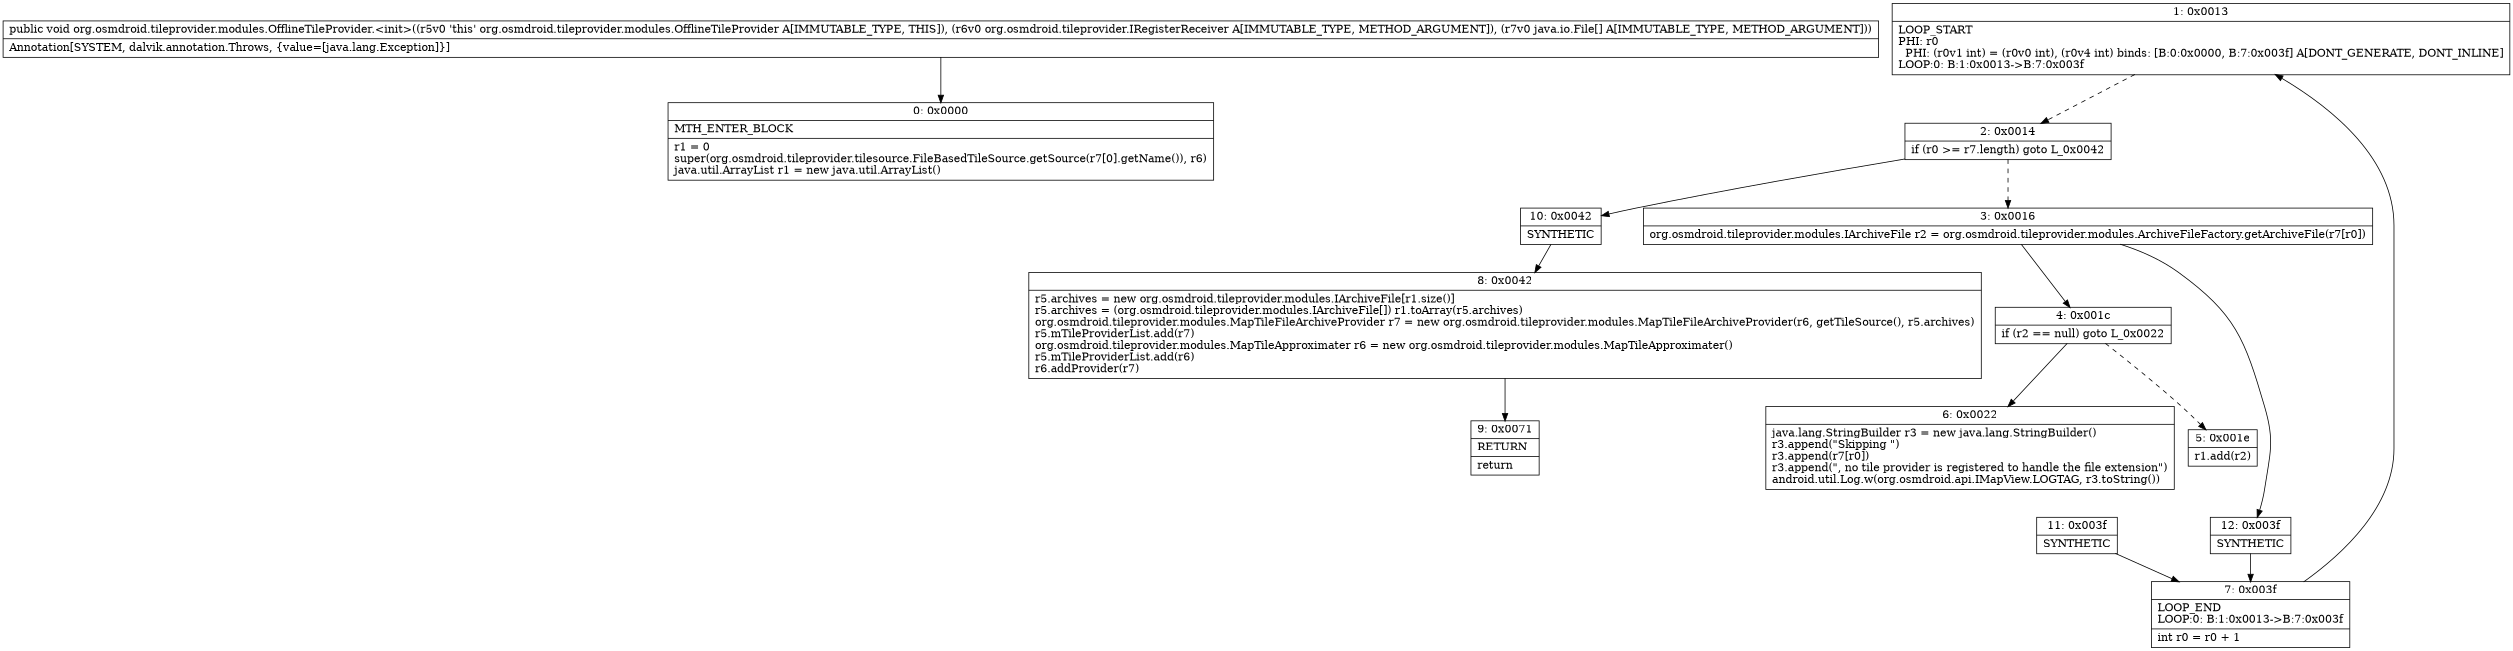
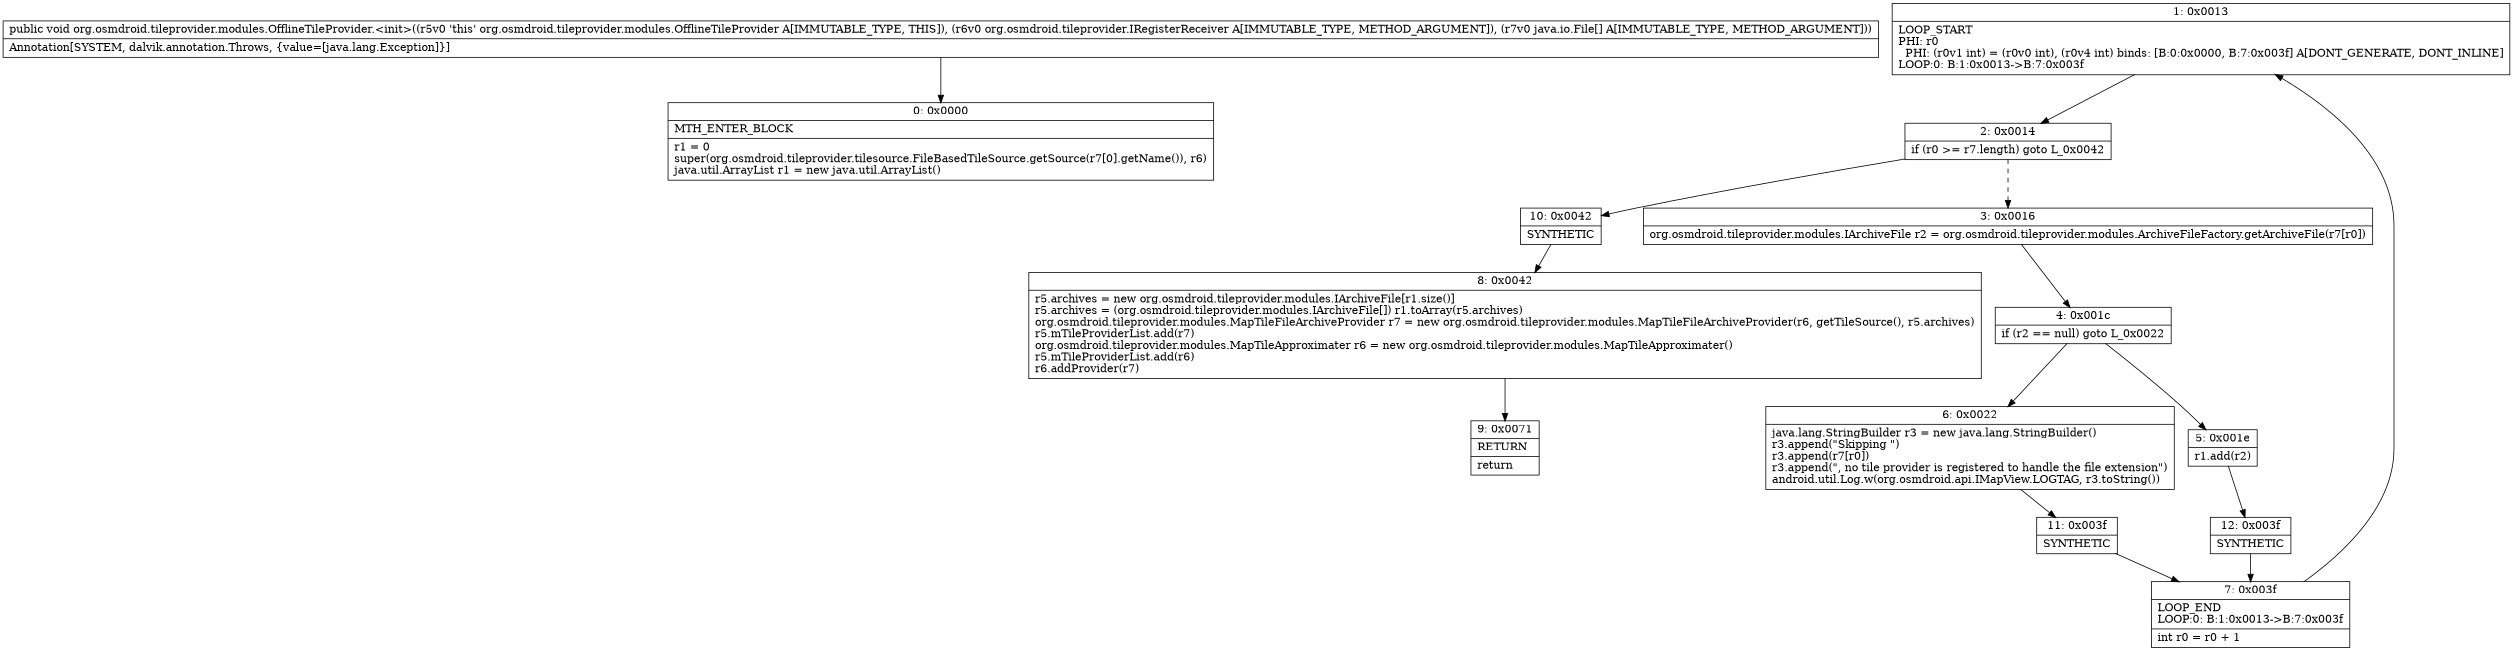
edge "1: 0x0013" -> "2: 0x0014": style dashed -> solid
edge "3: 0x0016" -> "12: 0x003f": now "5: 0x001e" -> "12: 0x003f"
edge "4: 0x001c" -> "5: 0x001e": style dashed -> solid
edge "6: 0x0022" -> "11: 0x003f": added
